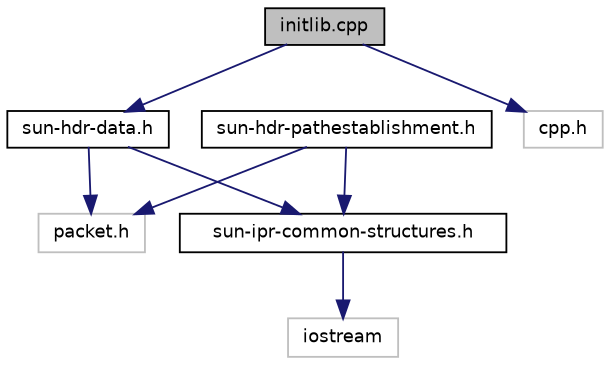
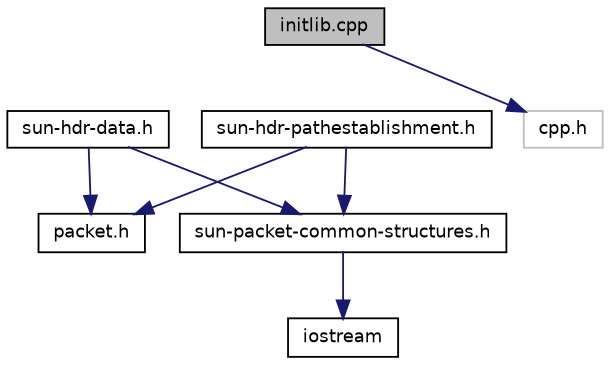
edge "initlib.cpp" -> "sun-hdr-data.h": removed
node "packet.h": color grey75 -> black
node "sun-ipr-common-structures.h": label "sun-ipr-common-structures.h" -> "sun-packet-common-structures.h"
node "iostream": color grey75 -> black
